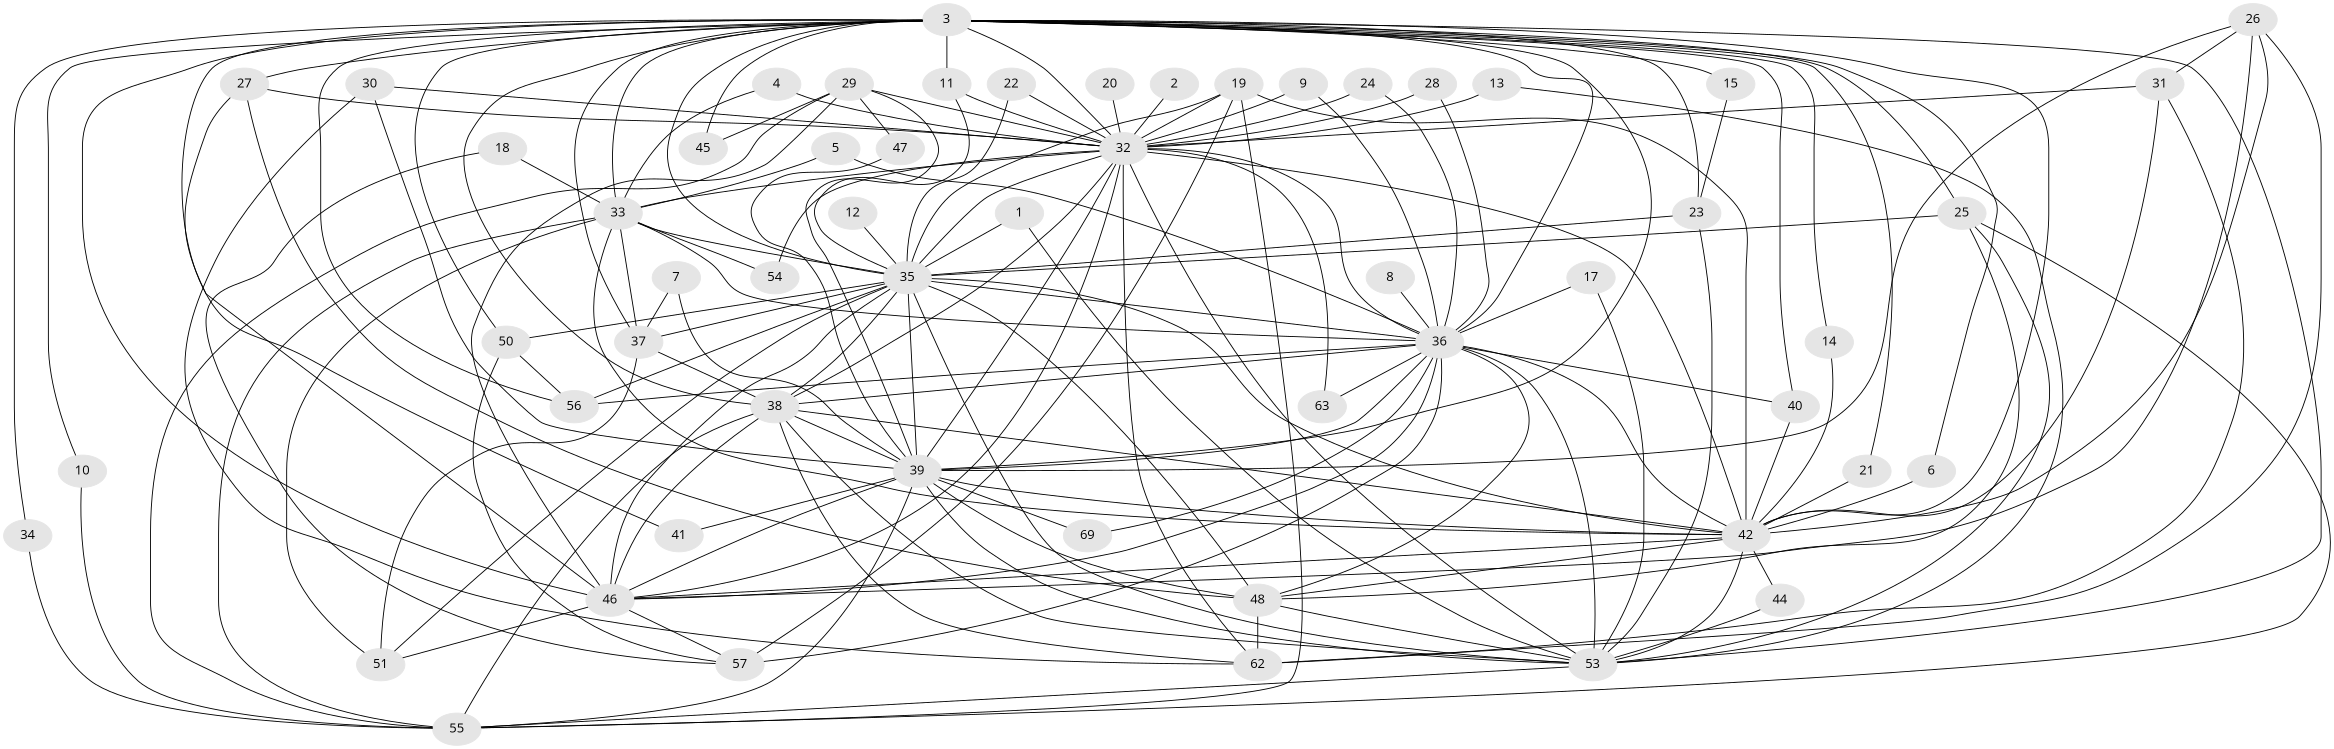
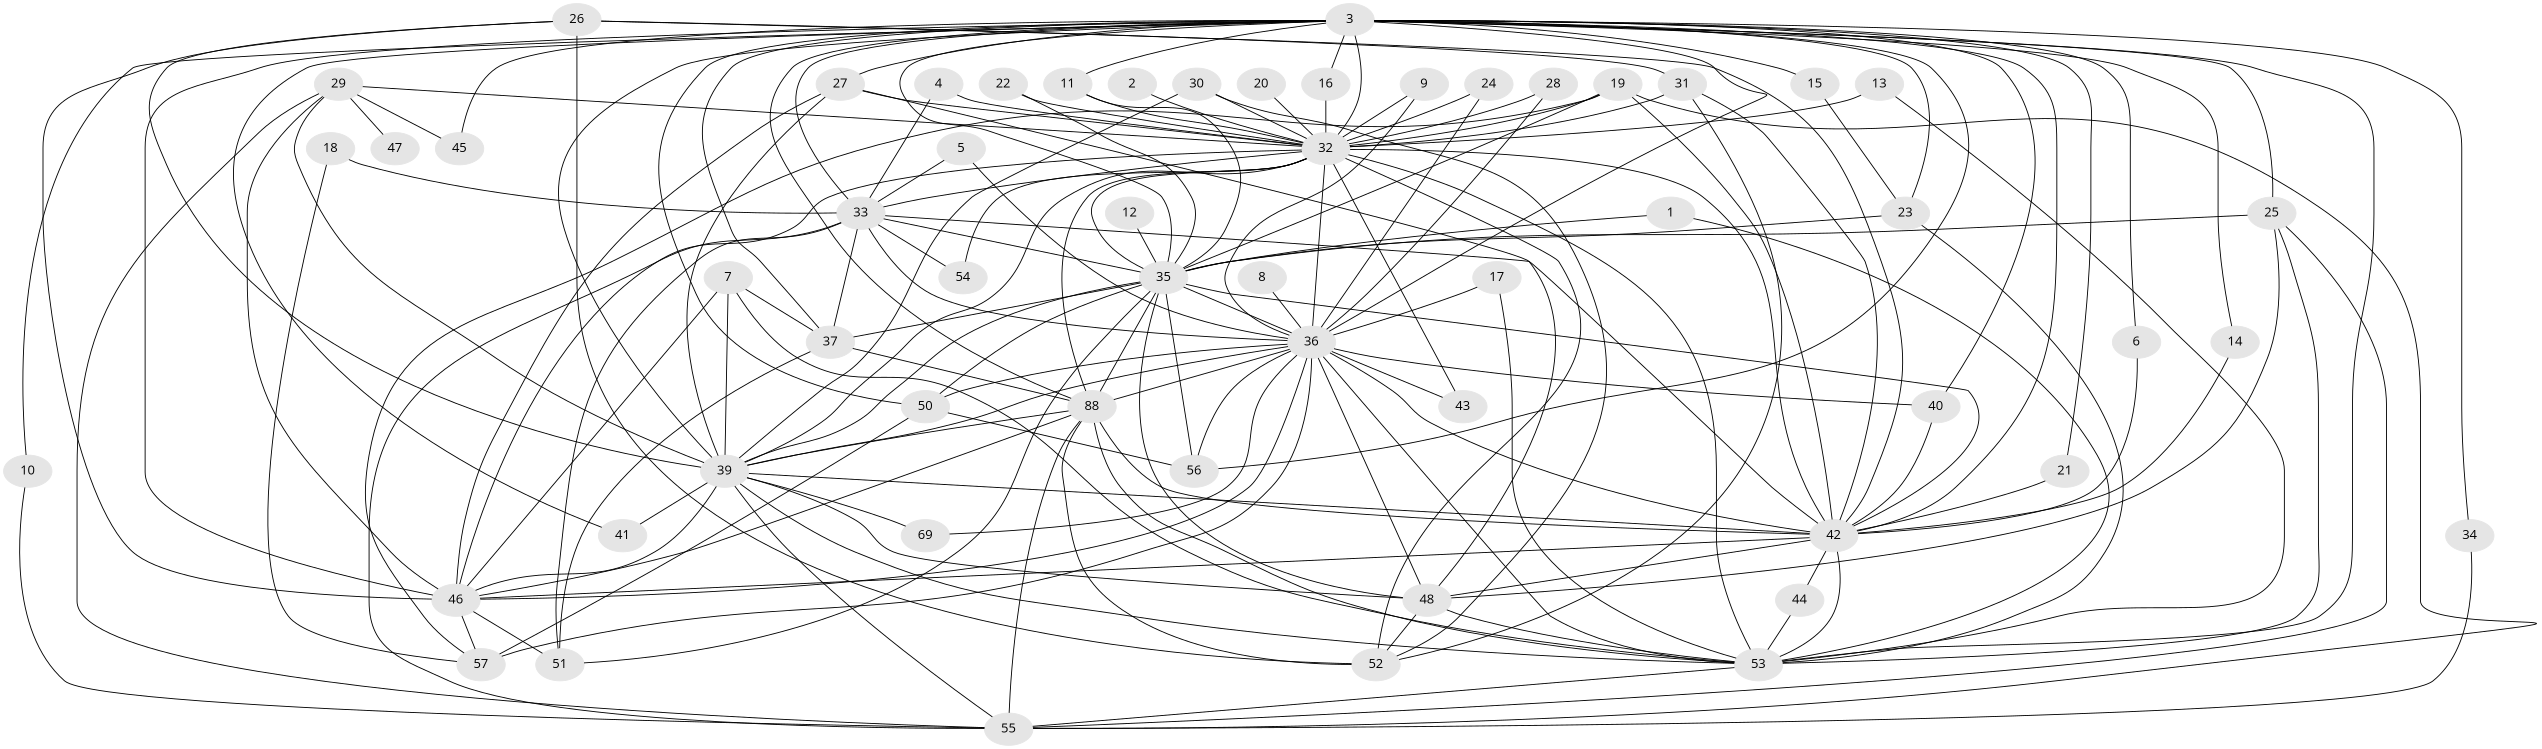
node "16": added
edge "47" -- "39": now "27" -- "39"
edge "36" -- "50": added
node "38": label "38" -> "88"
node "63": label "63" -> "43"
edge "35" -- "46": now "7" -- "46"
edge "35" -- "53": now "7" -- "53"
node "62": label "62" -> "52"
